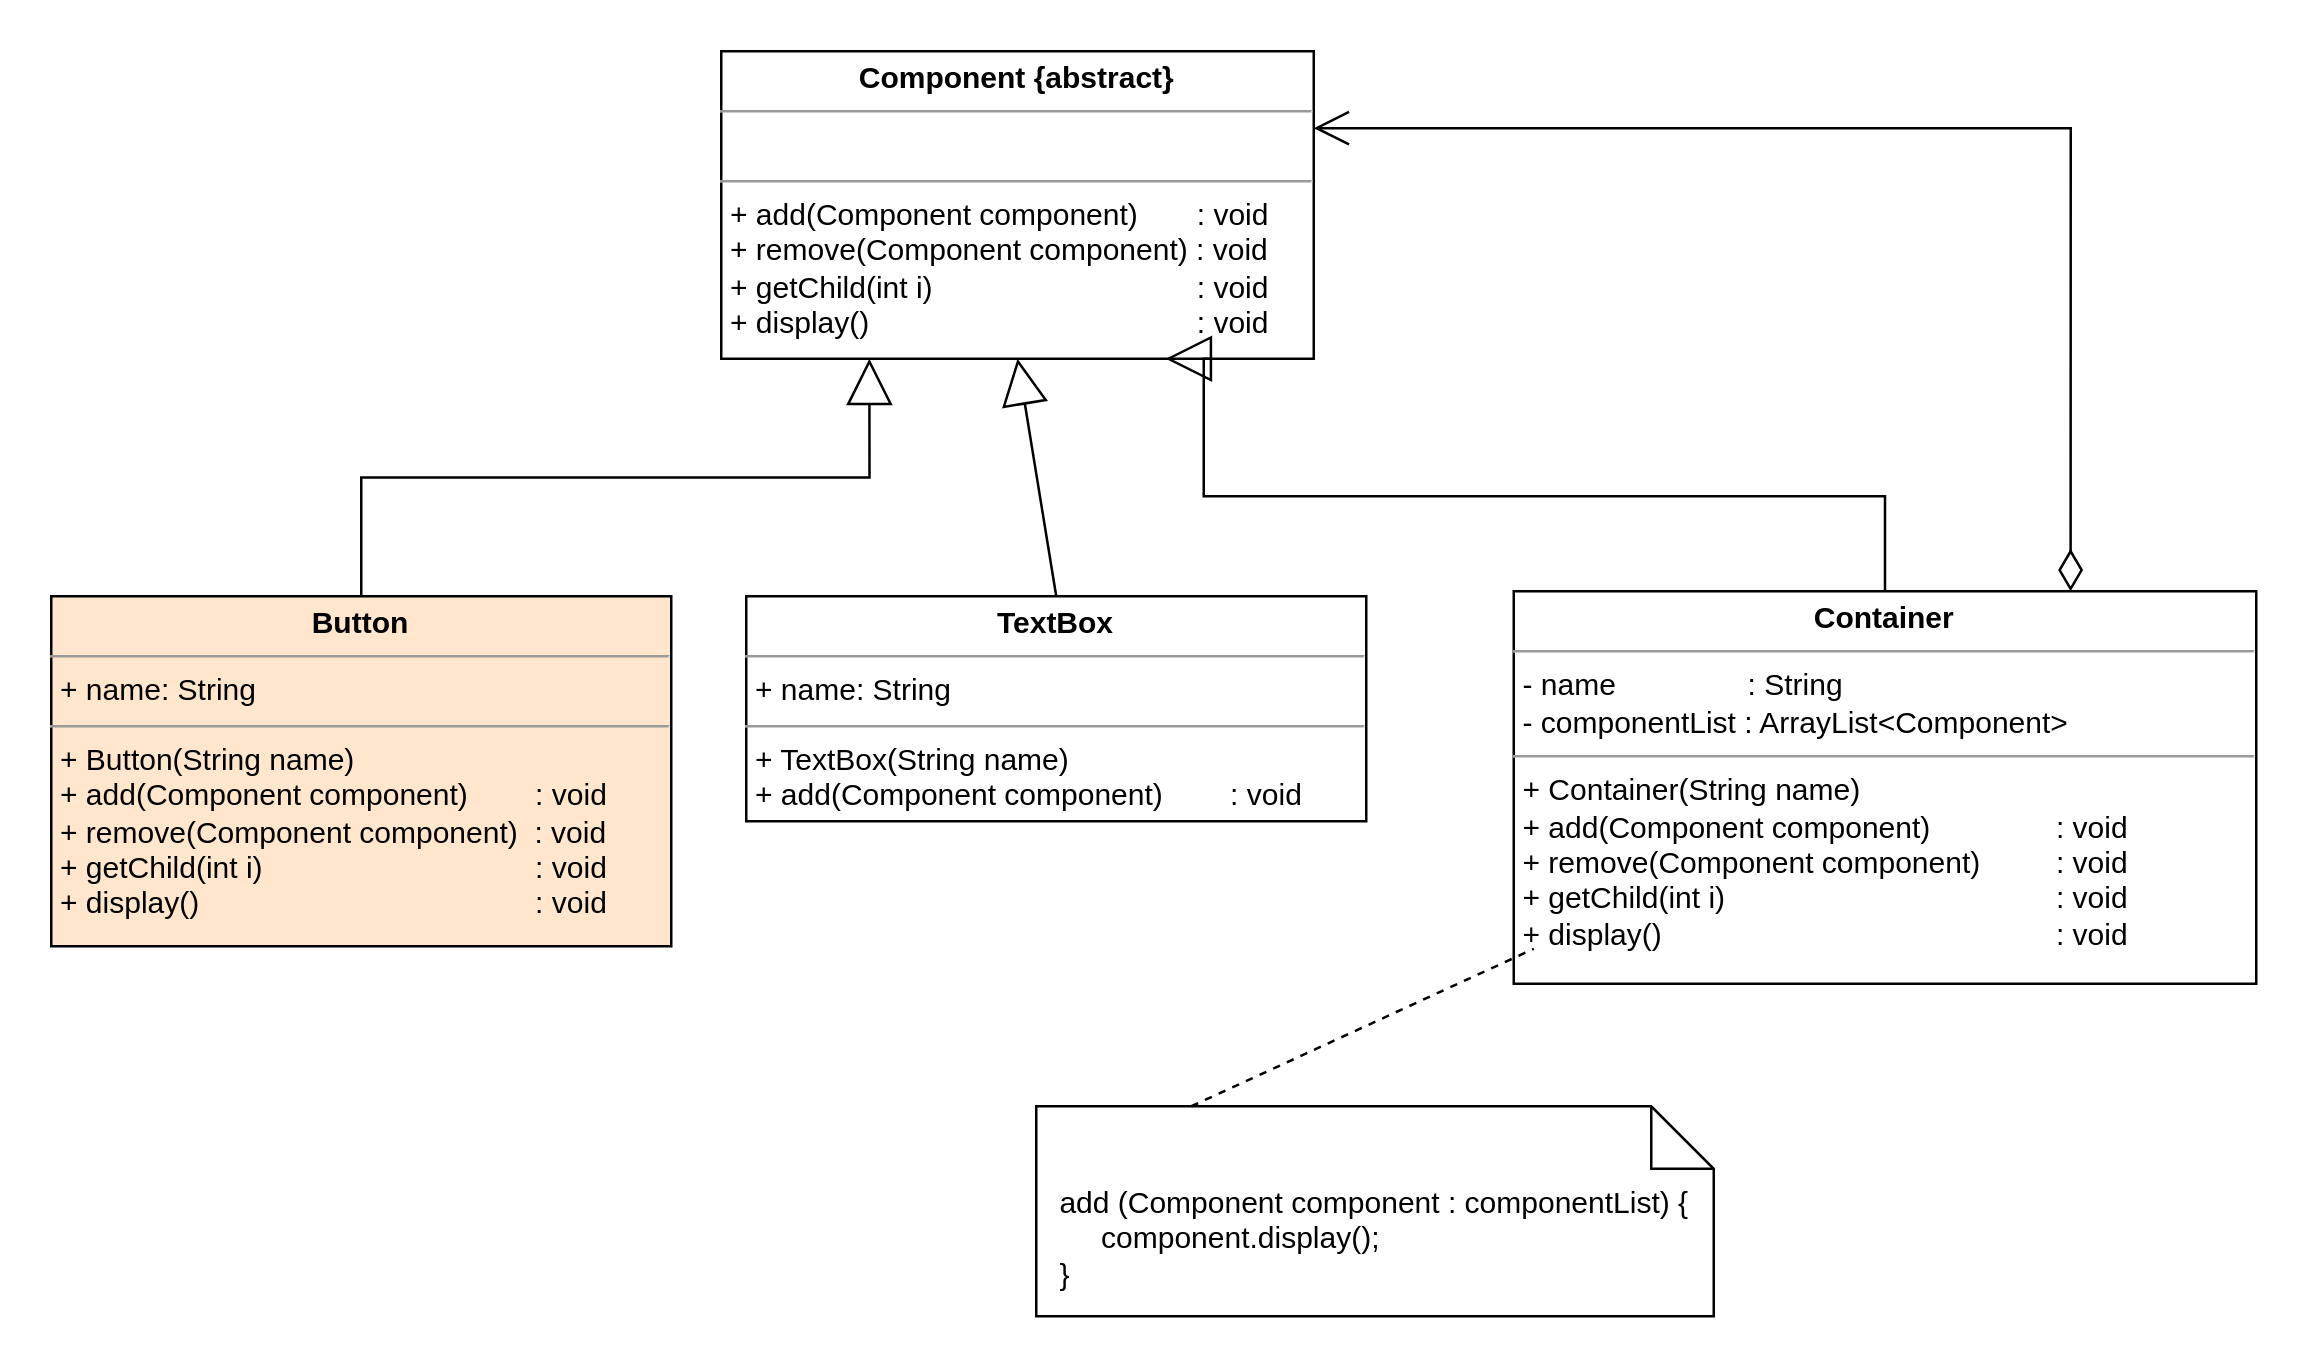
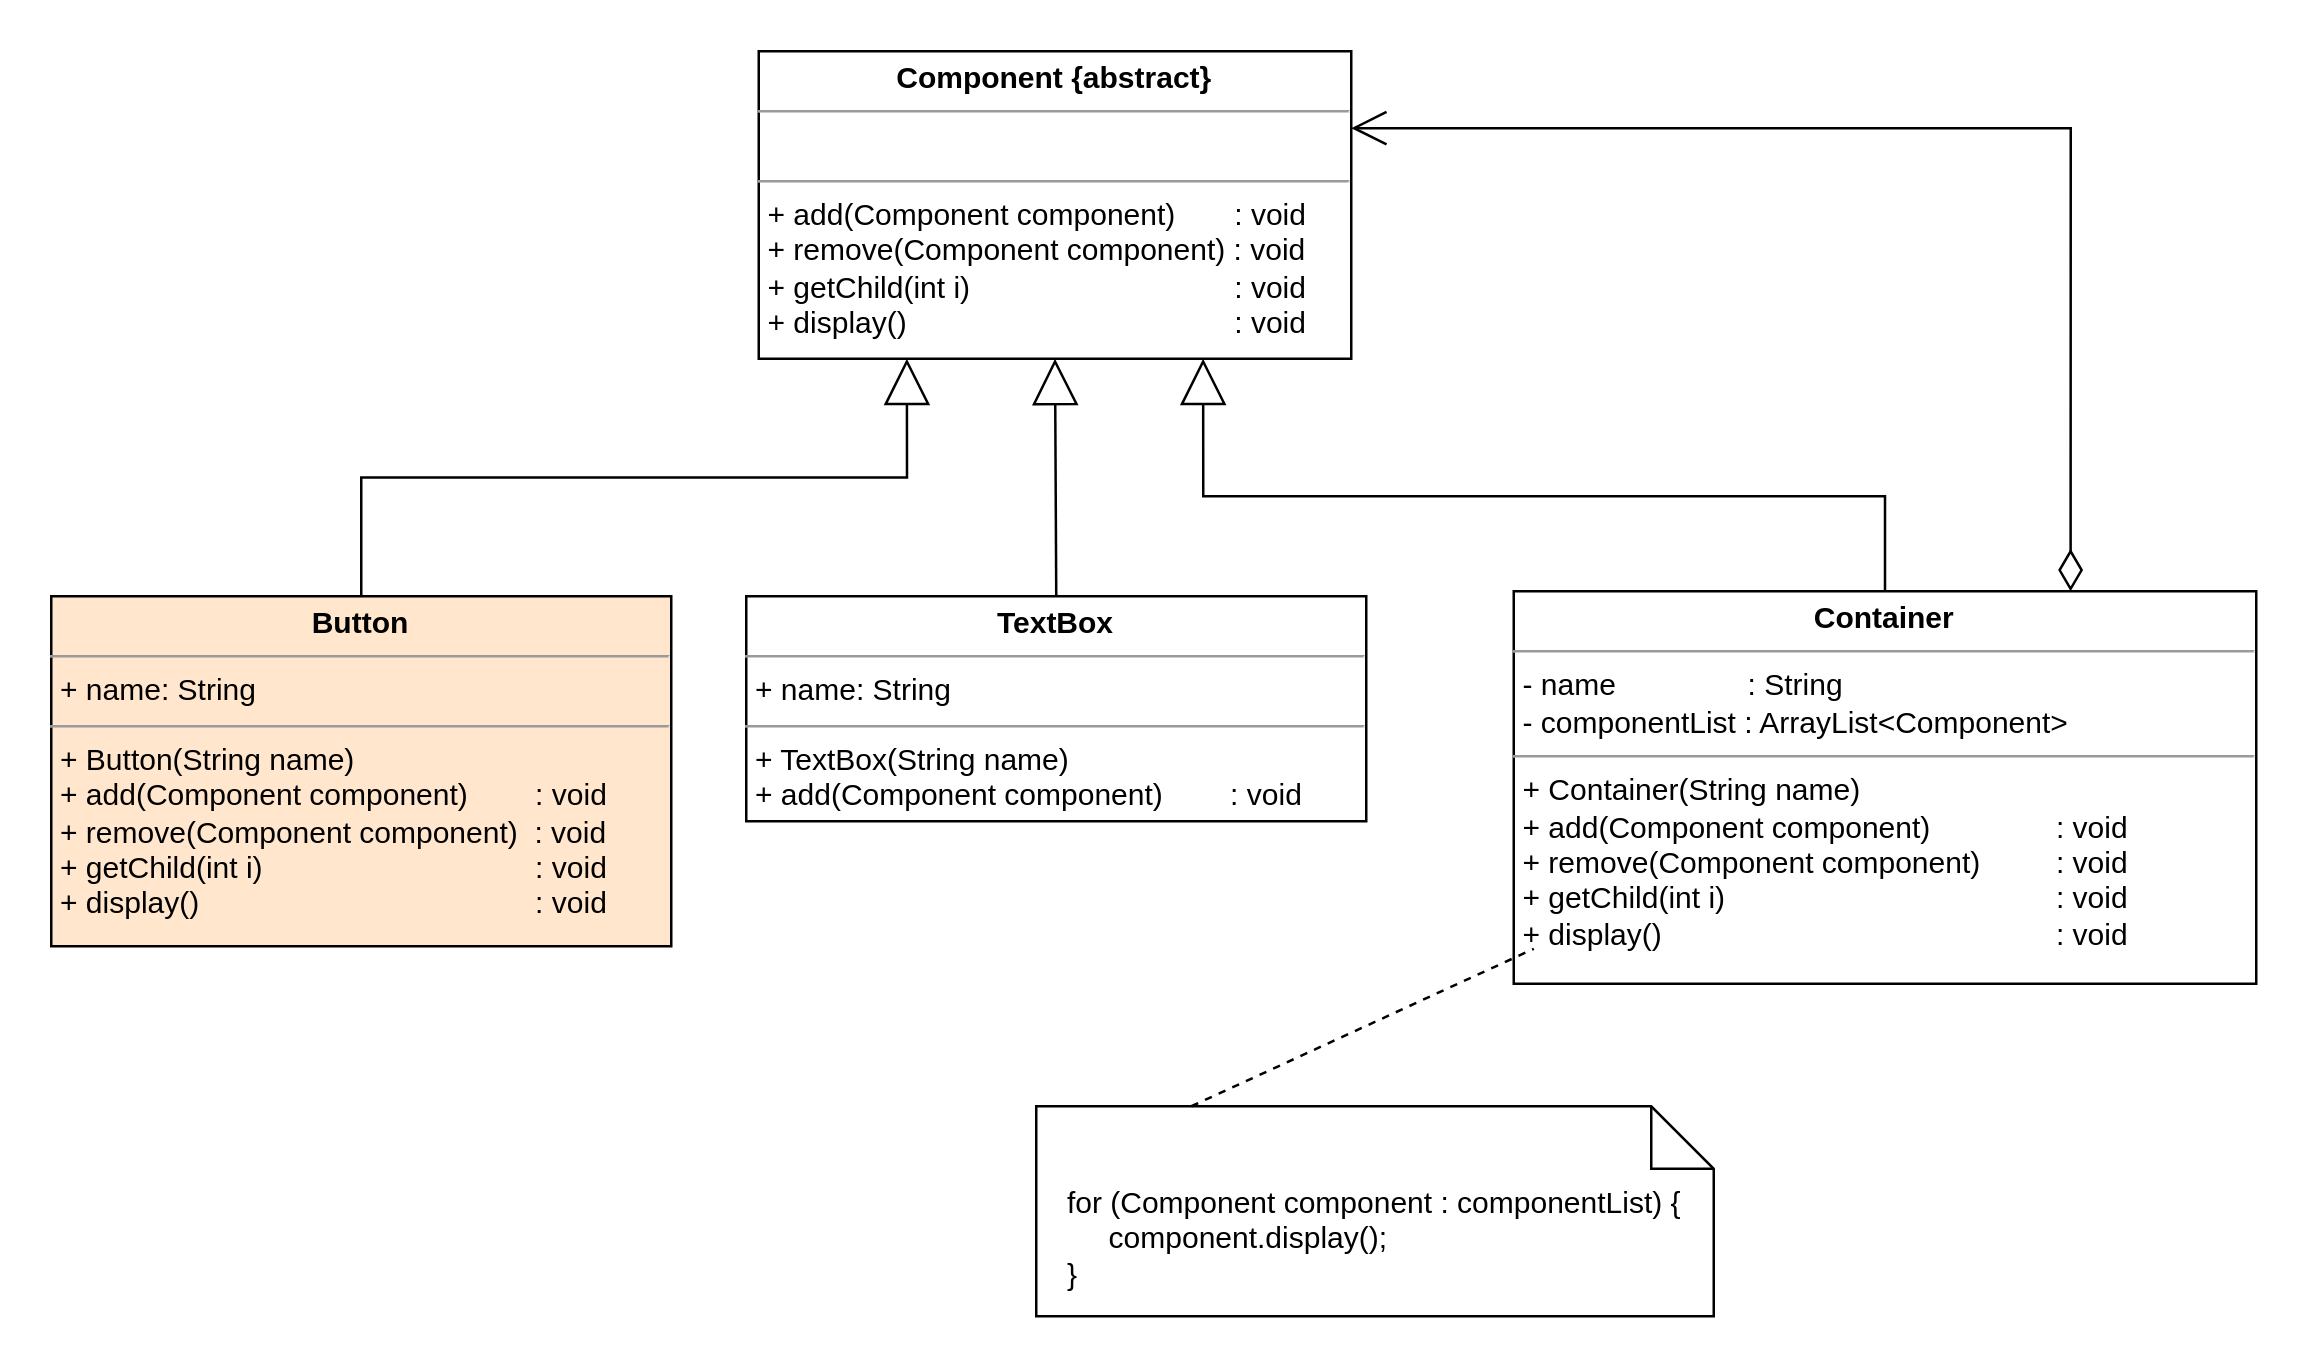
node "Component {abstract} + add(Component component) : void + remove(Component component) : void + getChild(int i) : void + display() : void": moved (1018, 205) -> (1055, 205)
node "add (Component component : componentList) { component.display(); }": label "add (Component component : componentList) { component.display(); }" -> "for (Component component : componentList) { component.display(); }"
